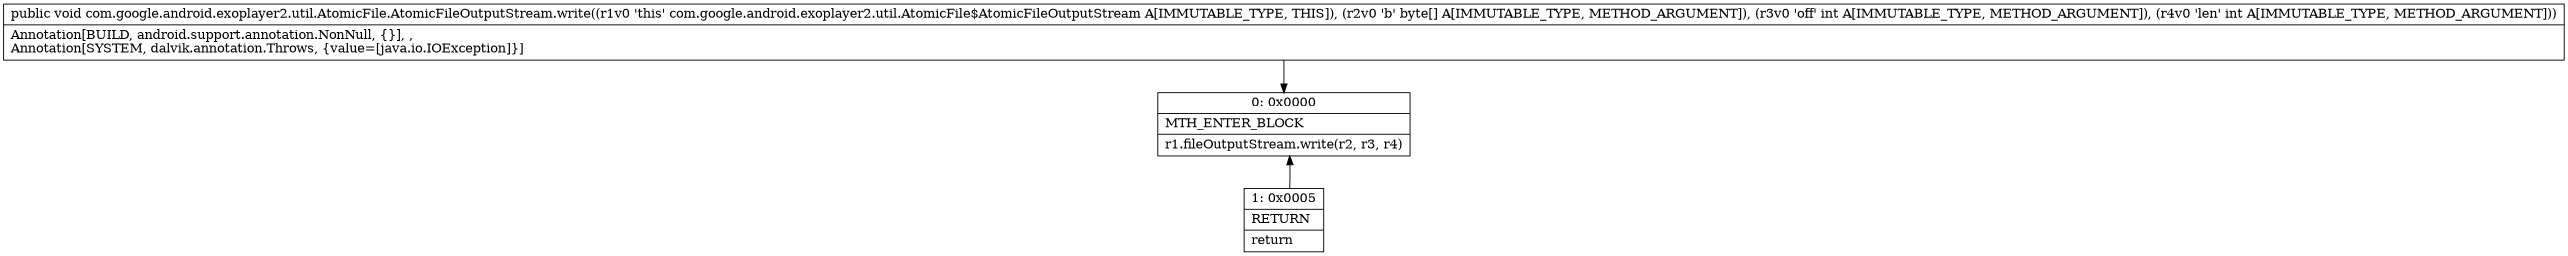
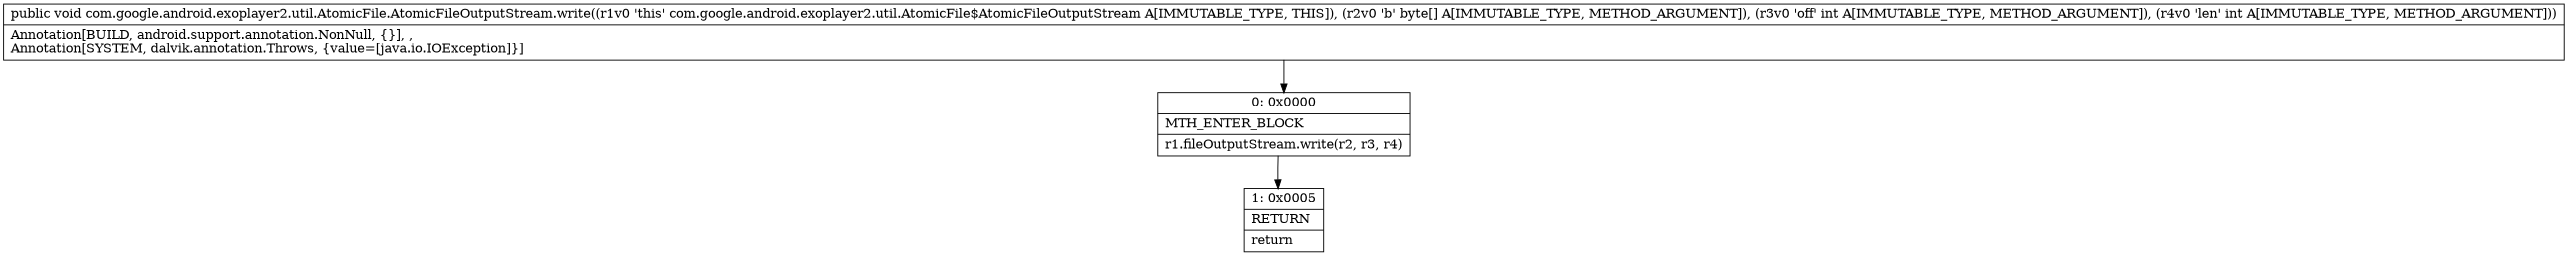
edge "1: 0x0005" -> "0: 0x0000": reversed
